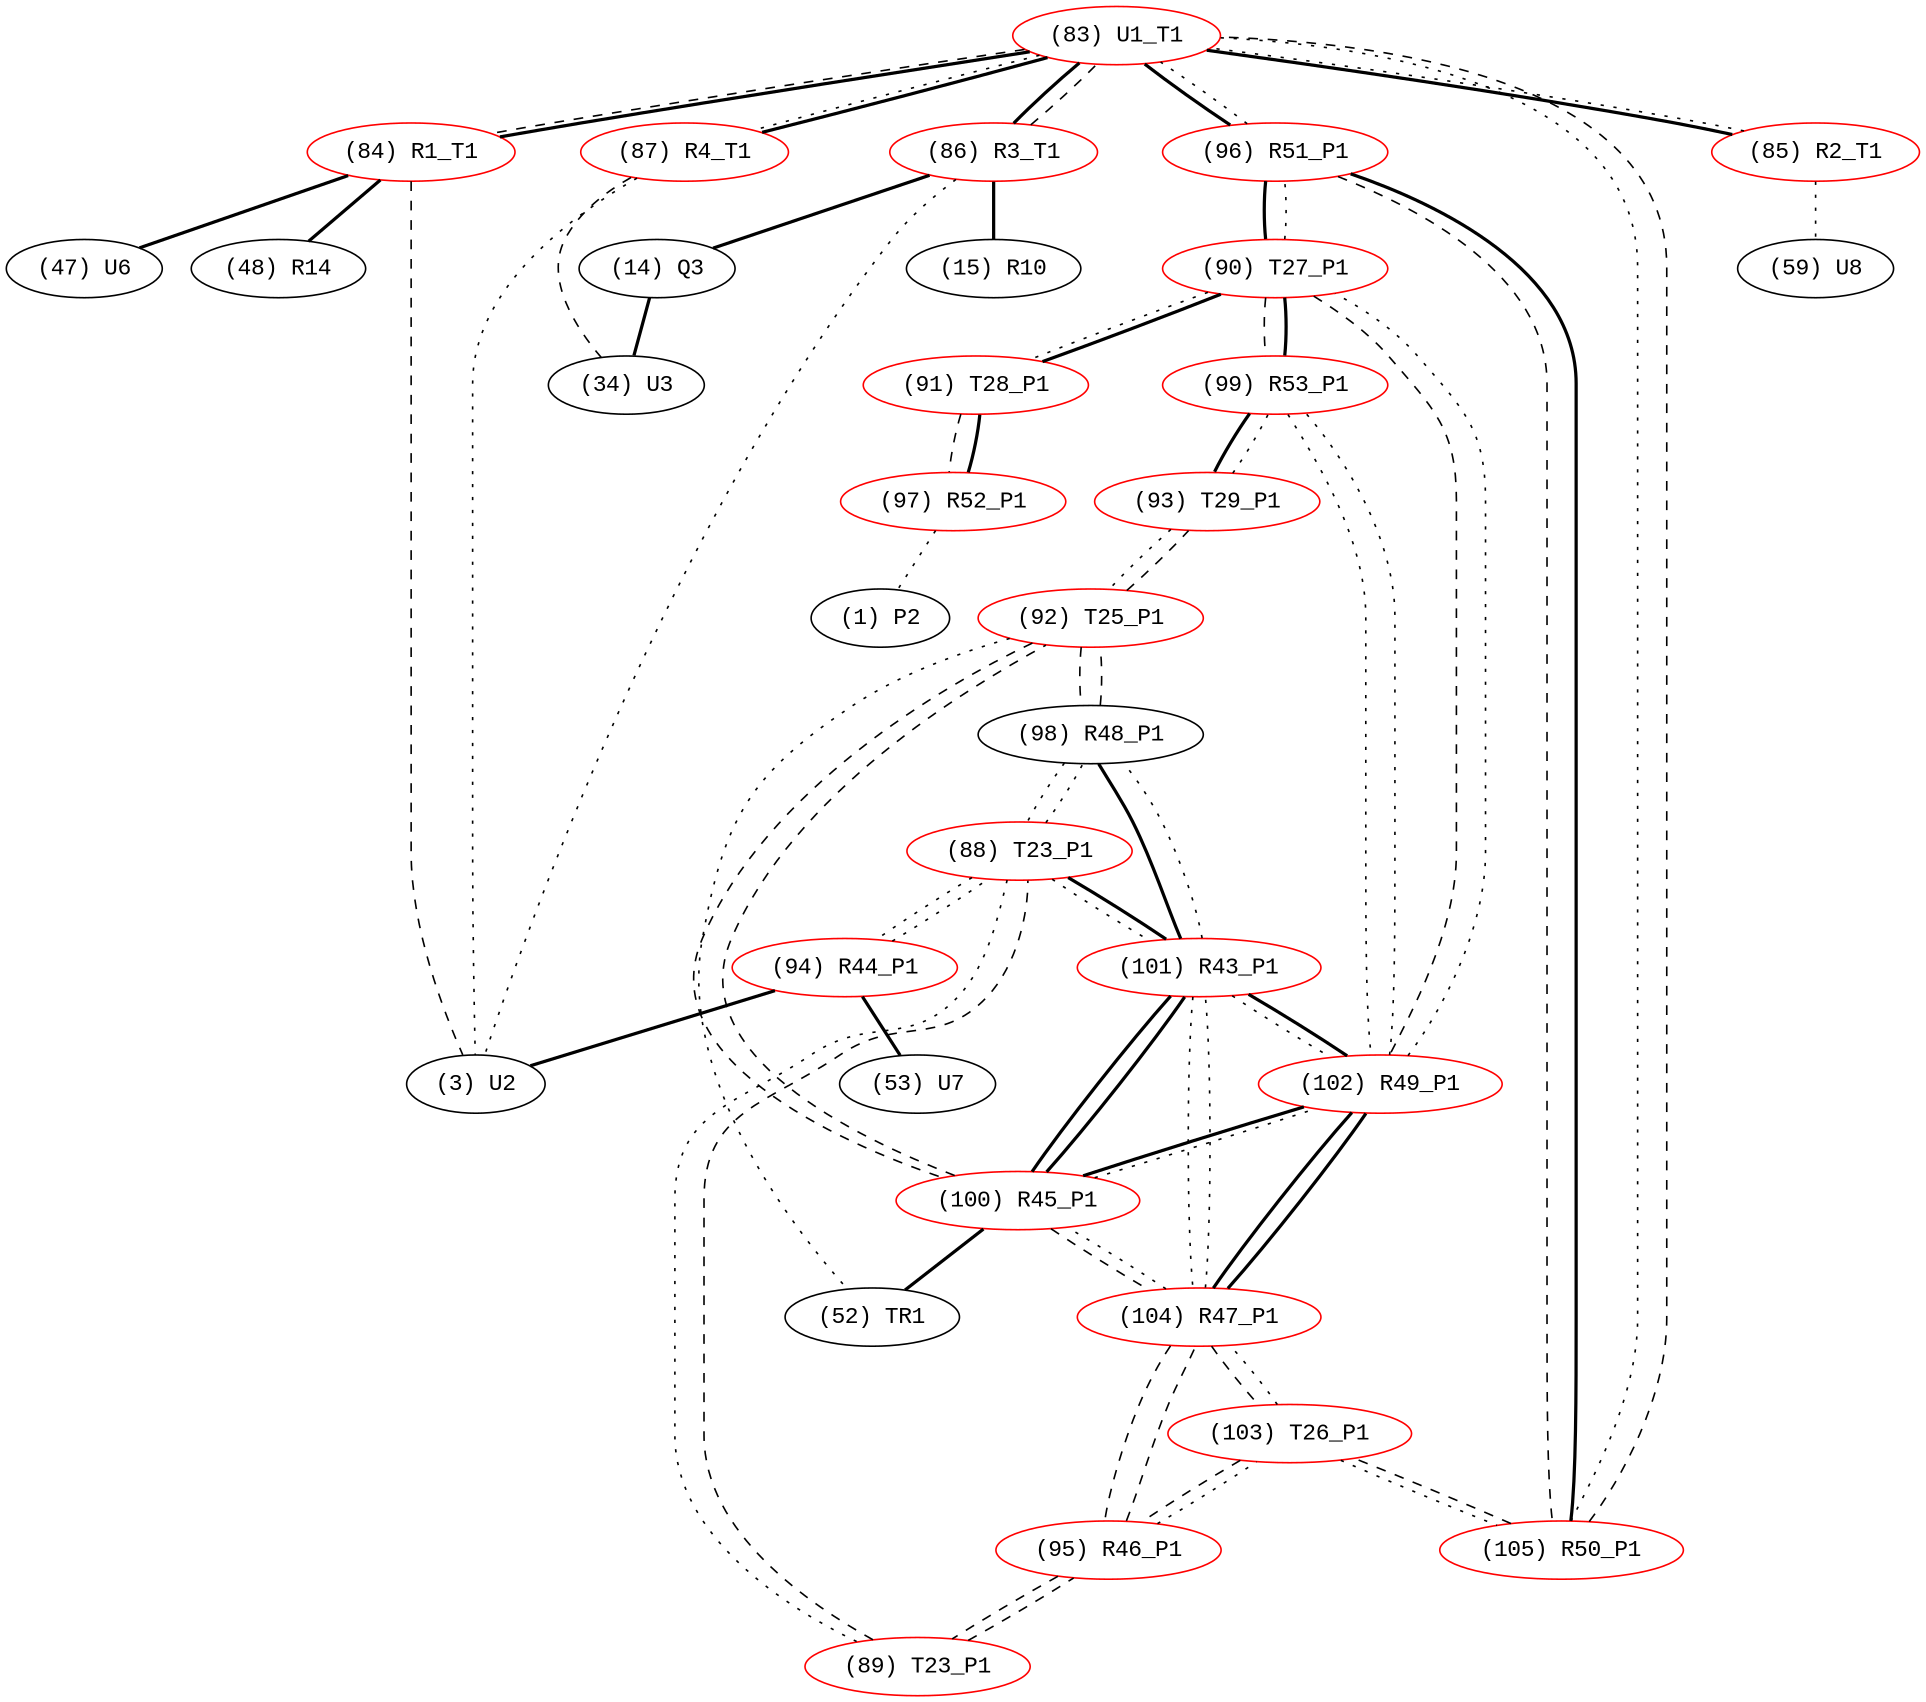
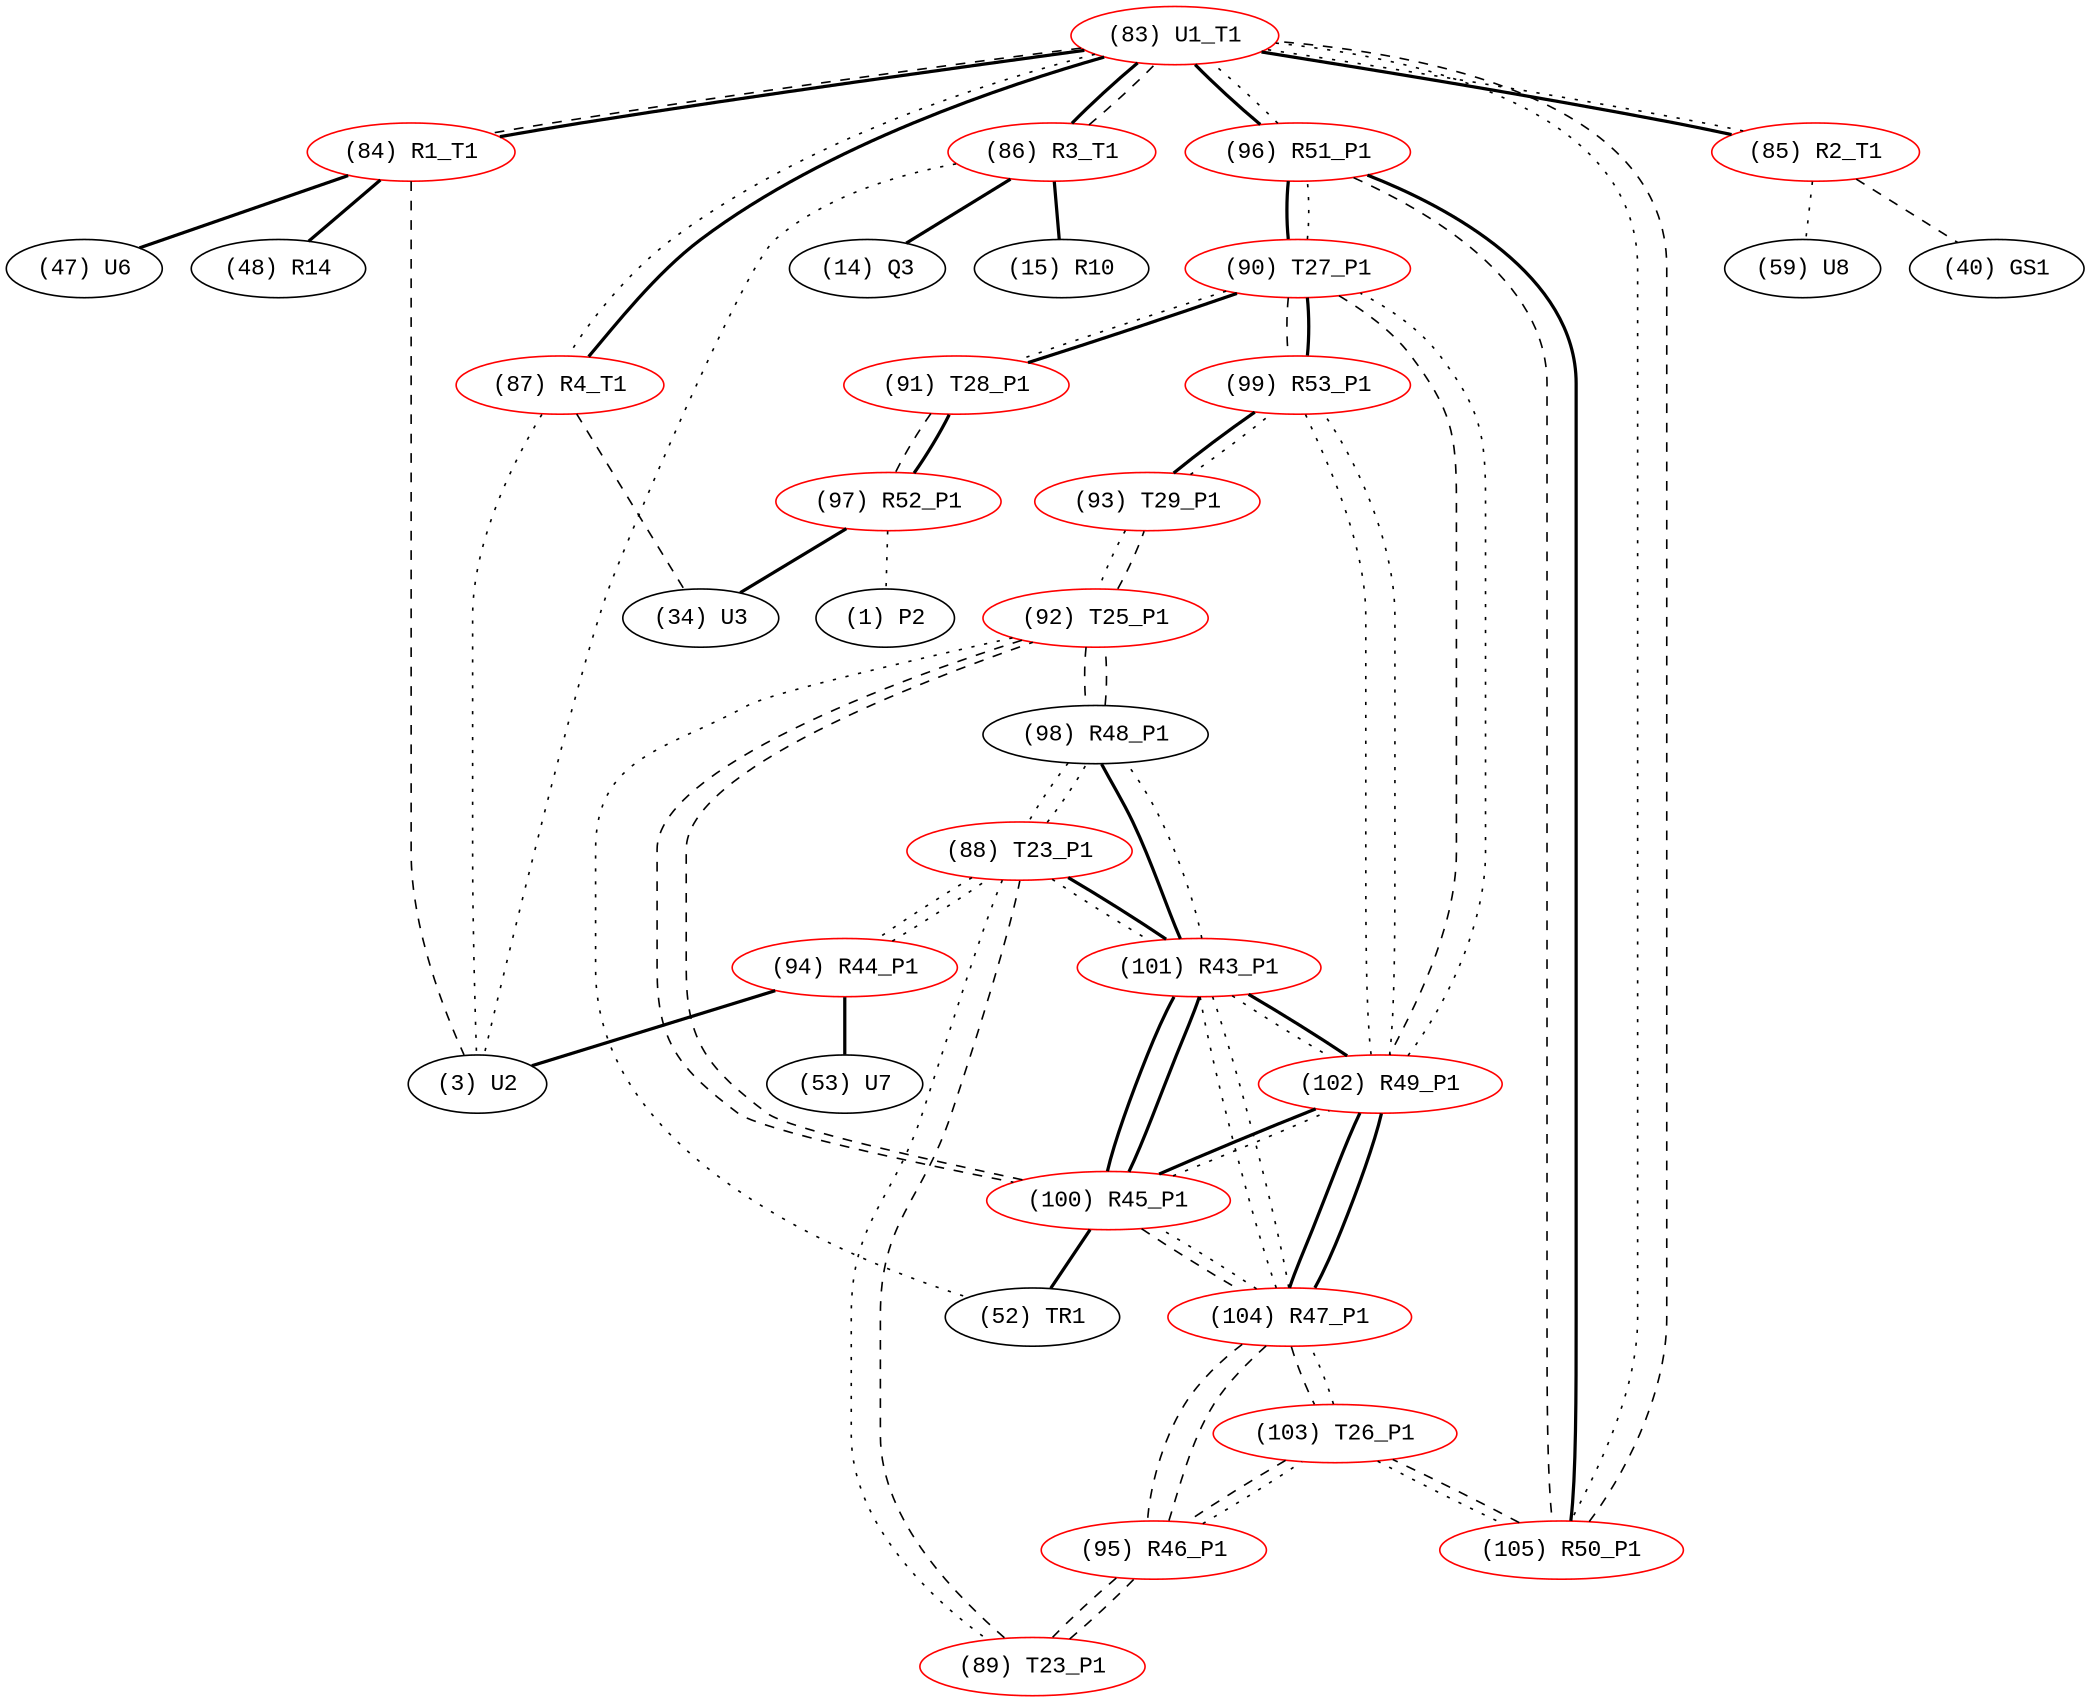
node "(40) GS1": added
edge "(14) Q3" -- "(34) U3": now "(97) R52_P1" -- "(34) U3"
